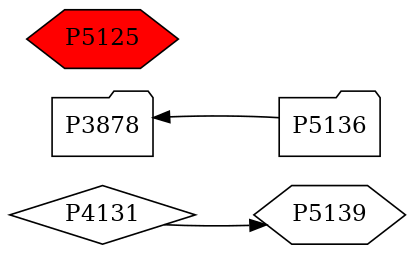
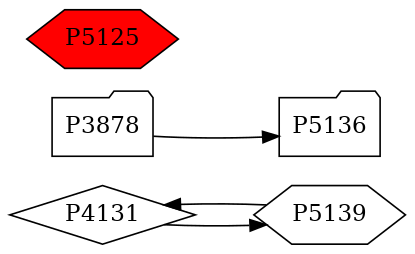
edge "P5136" -> "P3878": reversed
edge "P5139" -> "P4131": added
